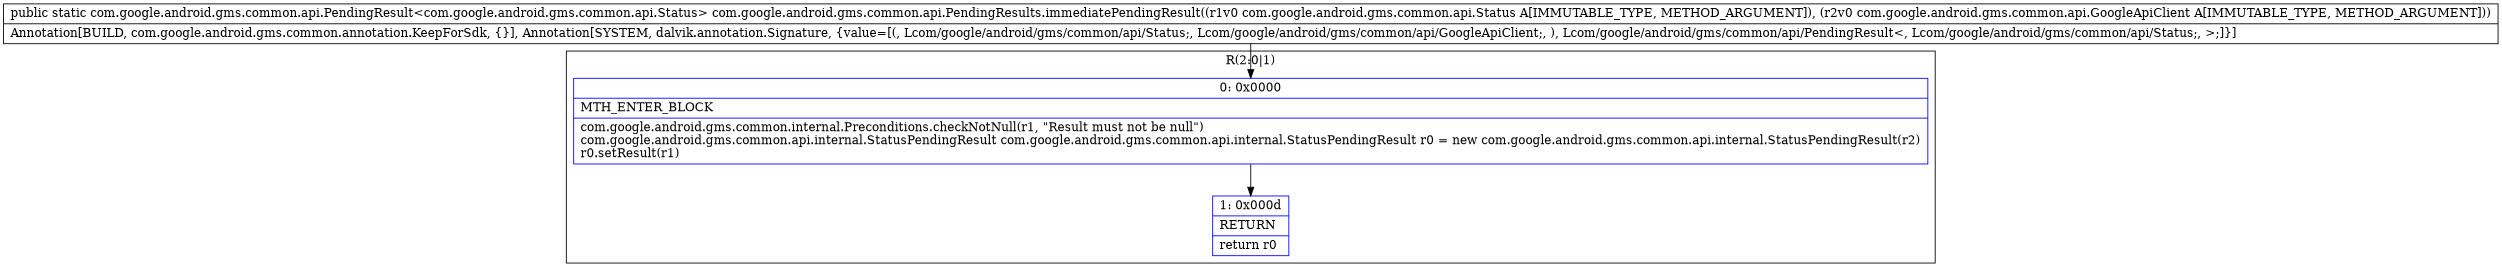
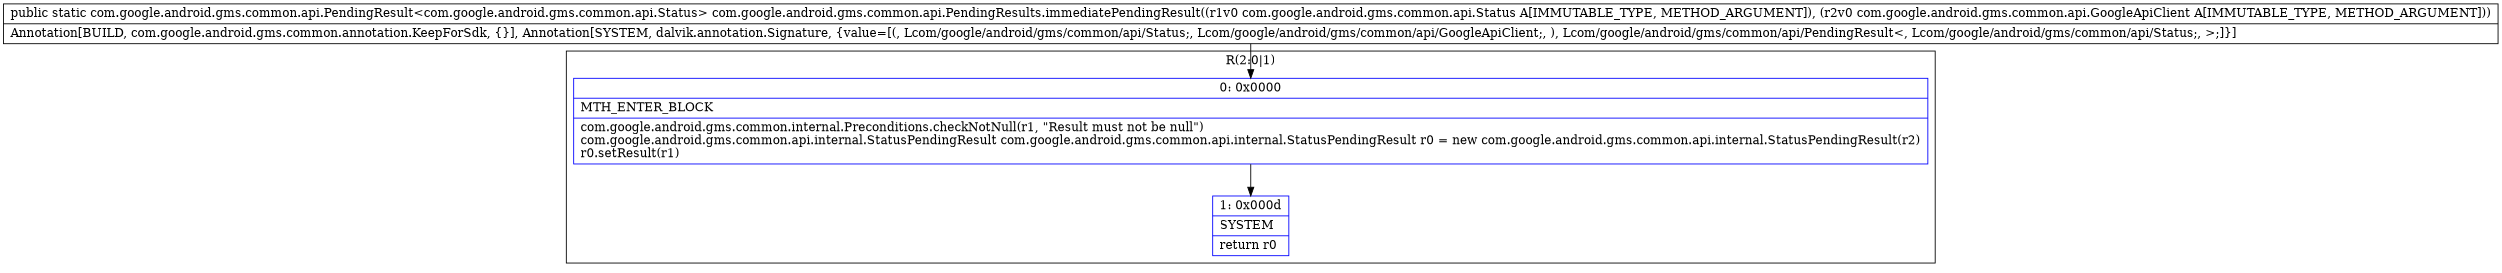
node "1: 0x000d": text "RETURN" -> "SYSTEM"
